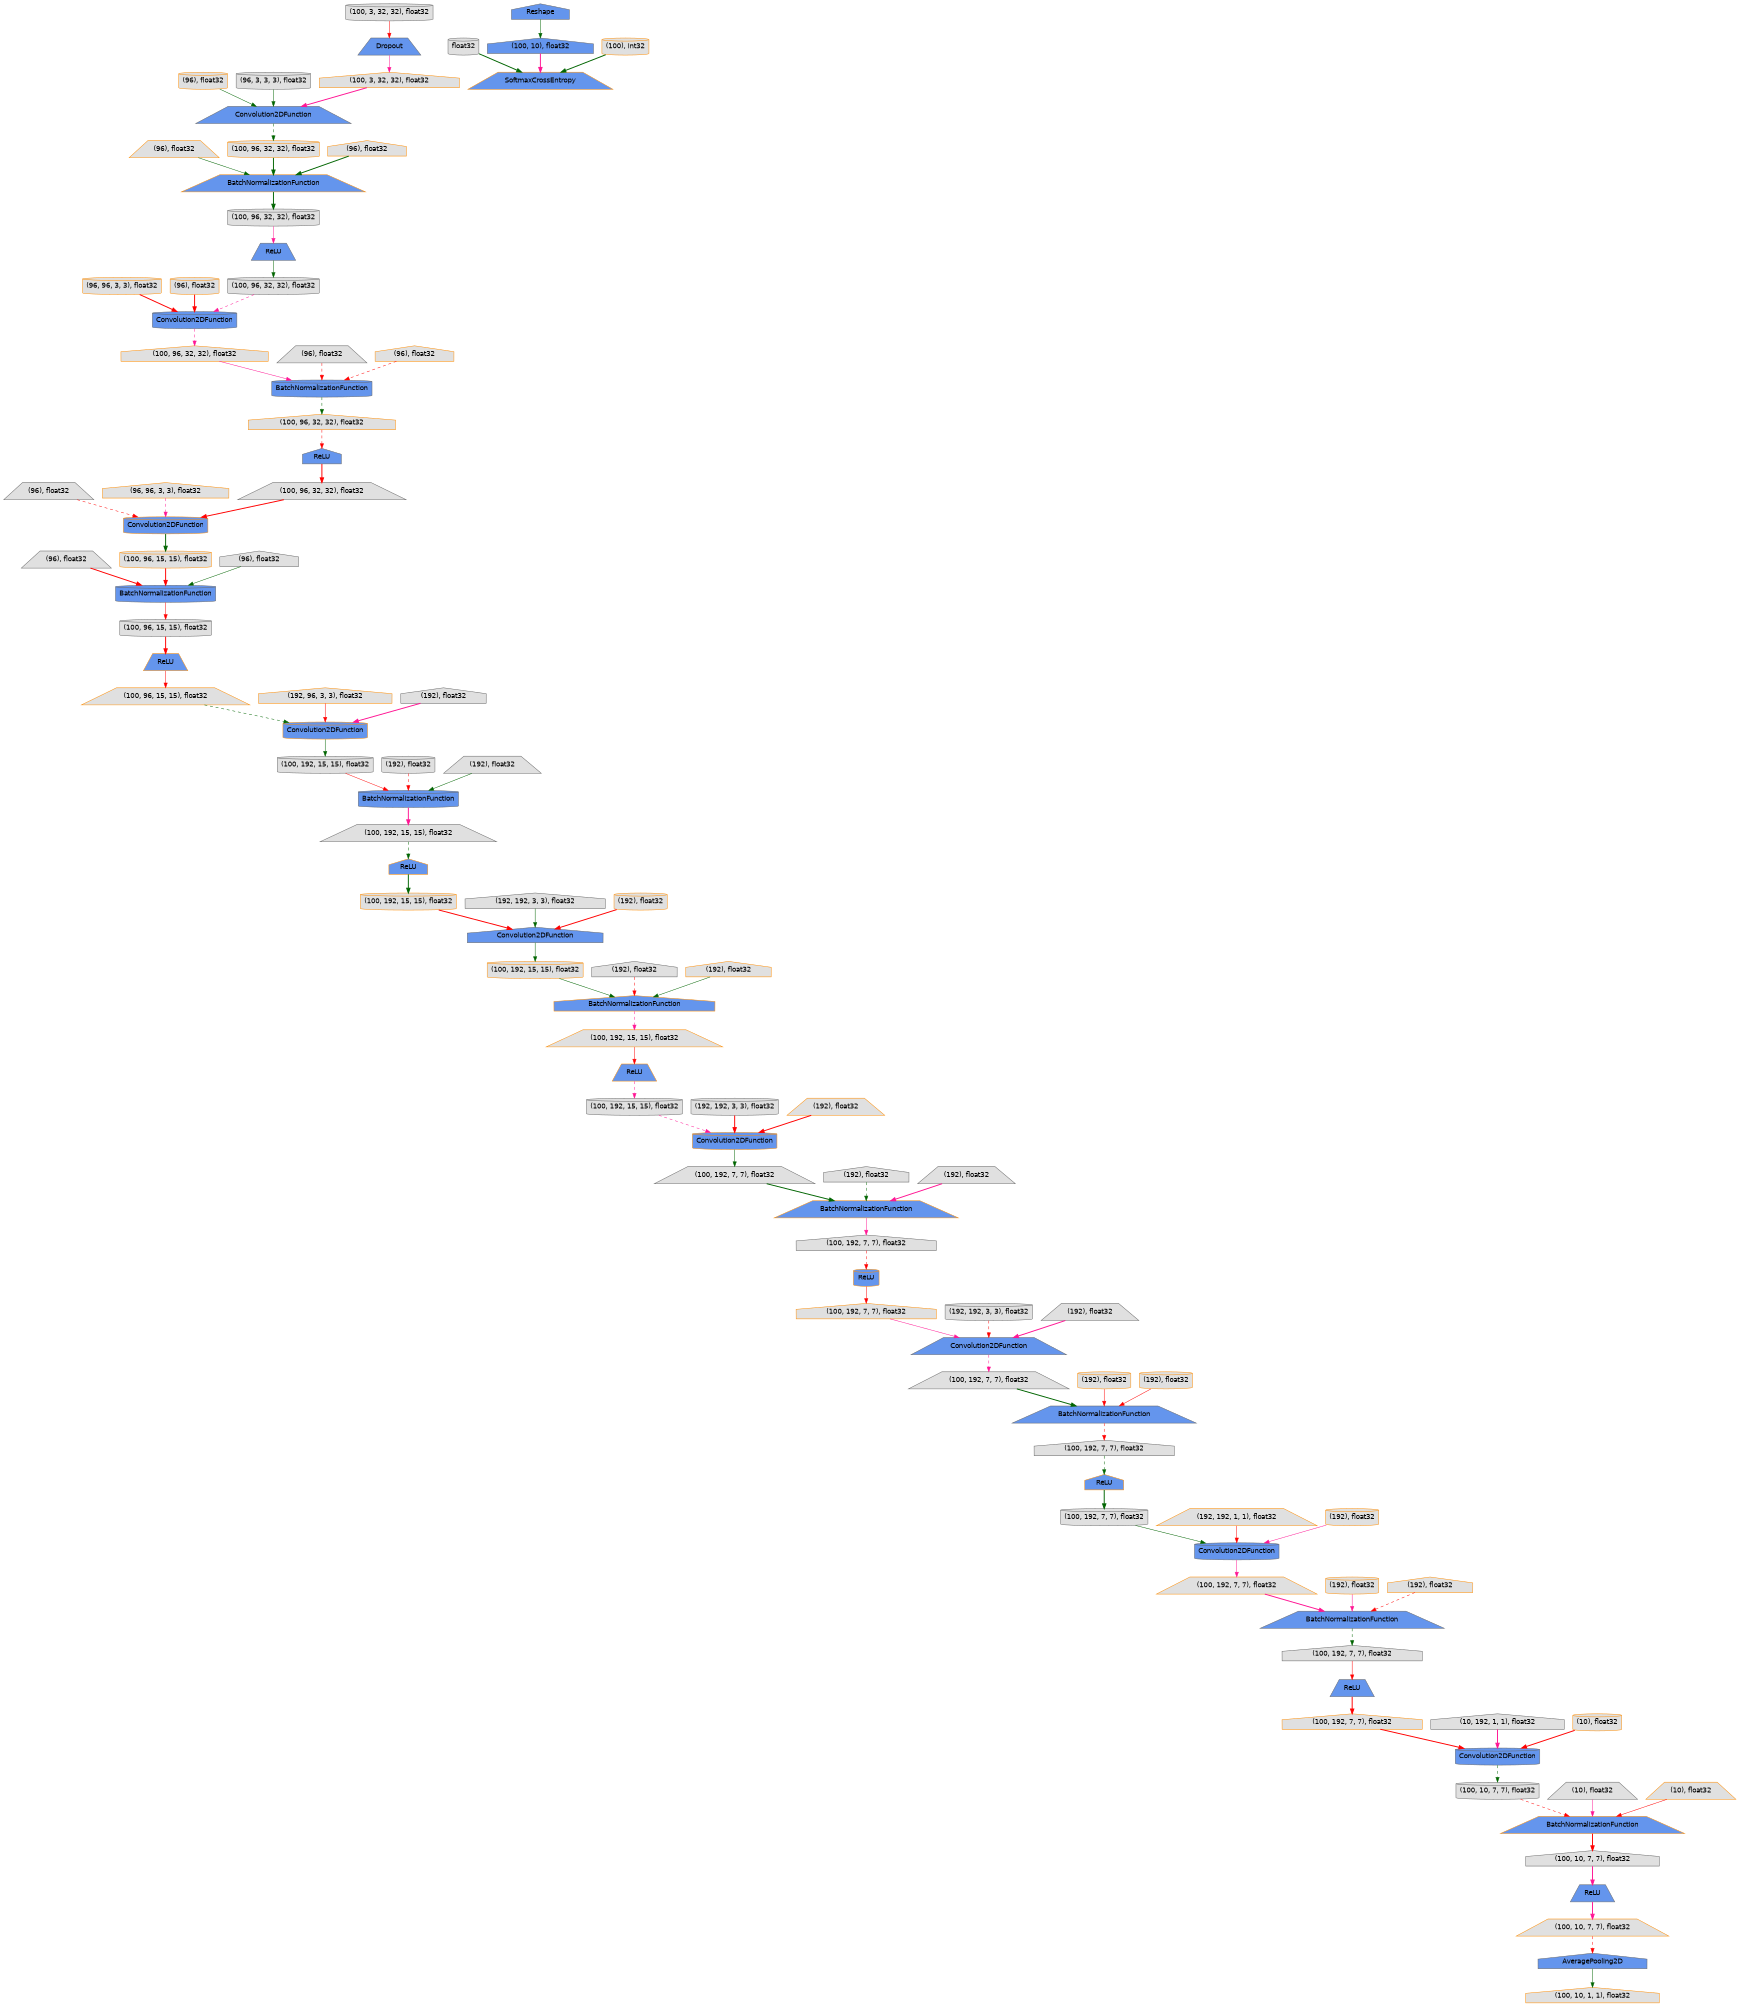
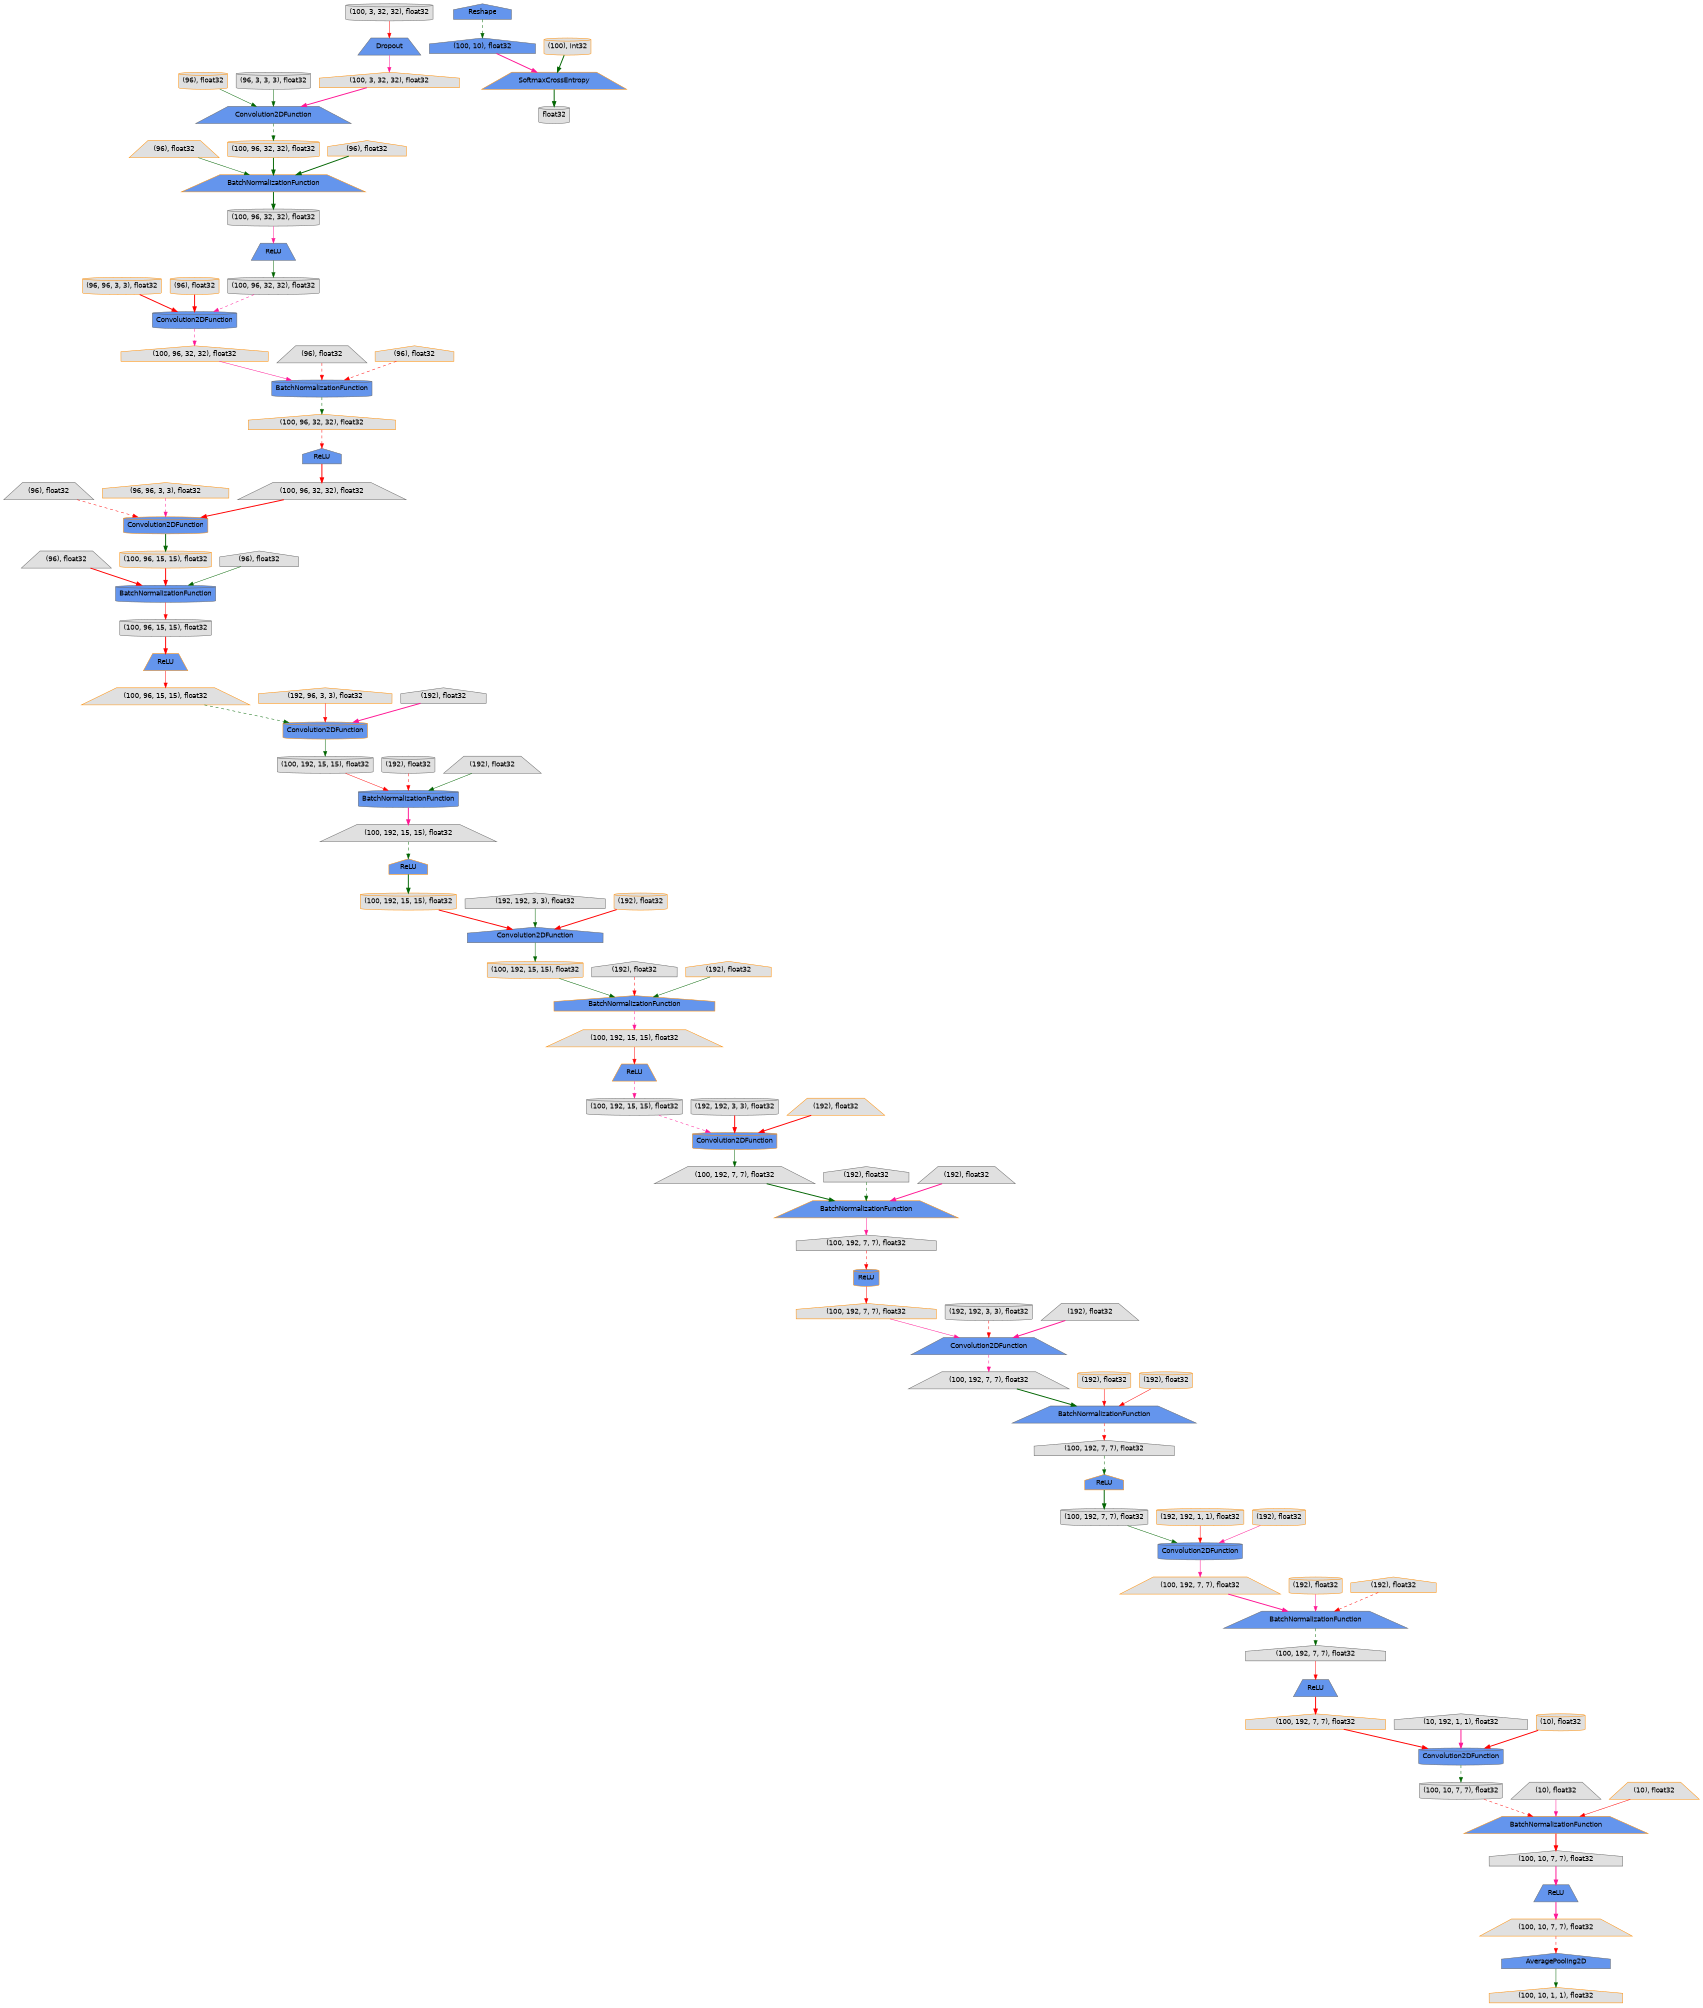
edge "Reshape" -> "(100, 10), float32": style solid -> dashed
edge "float32" -> "SoftmaxCrossEntropy": reversed
node "(192, 192, 1, 1), float32": shape trapezium -> cylinder
